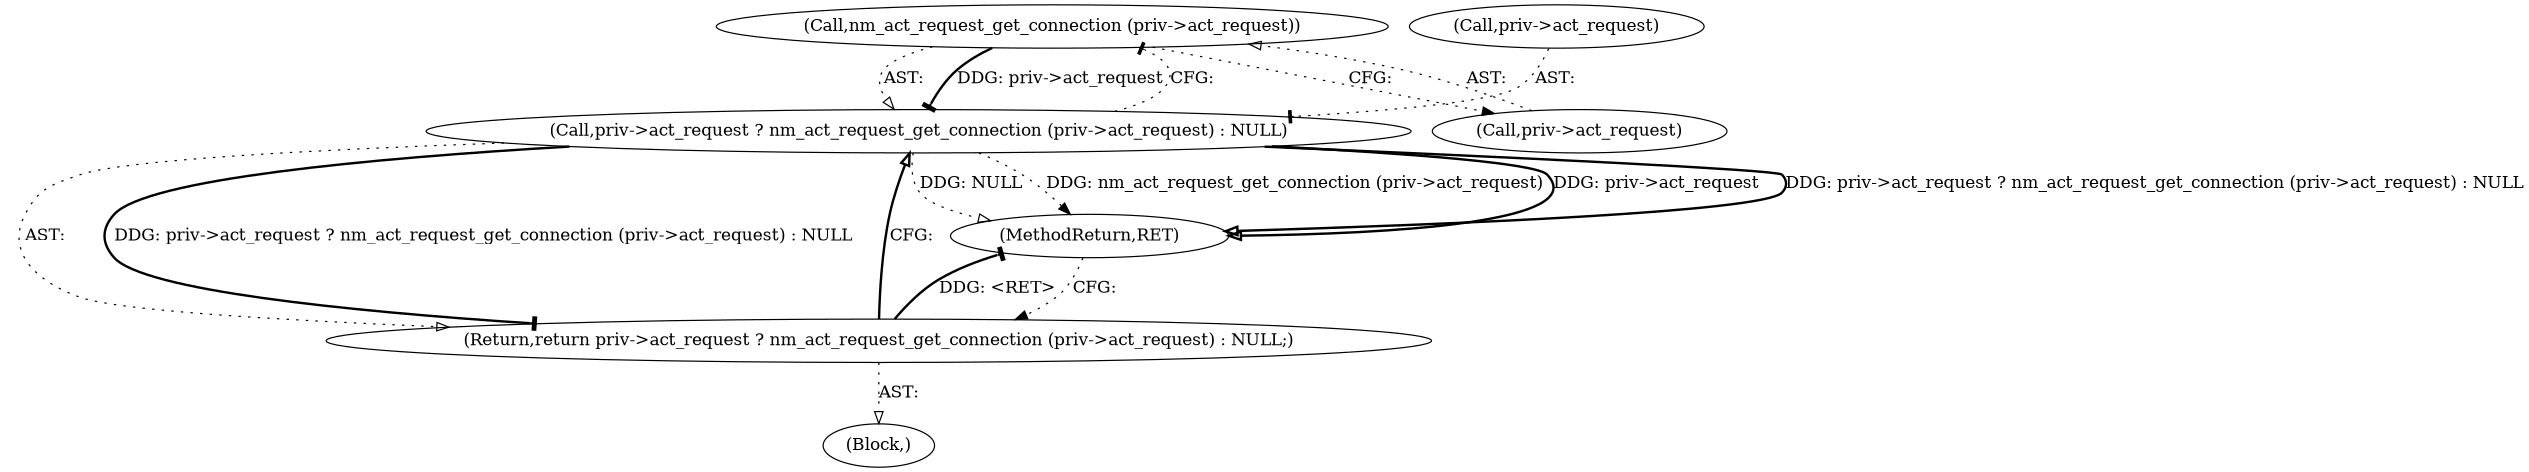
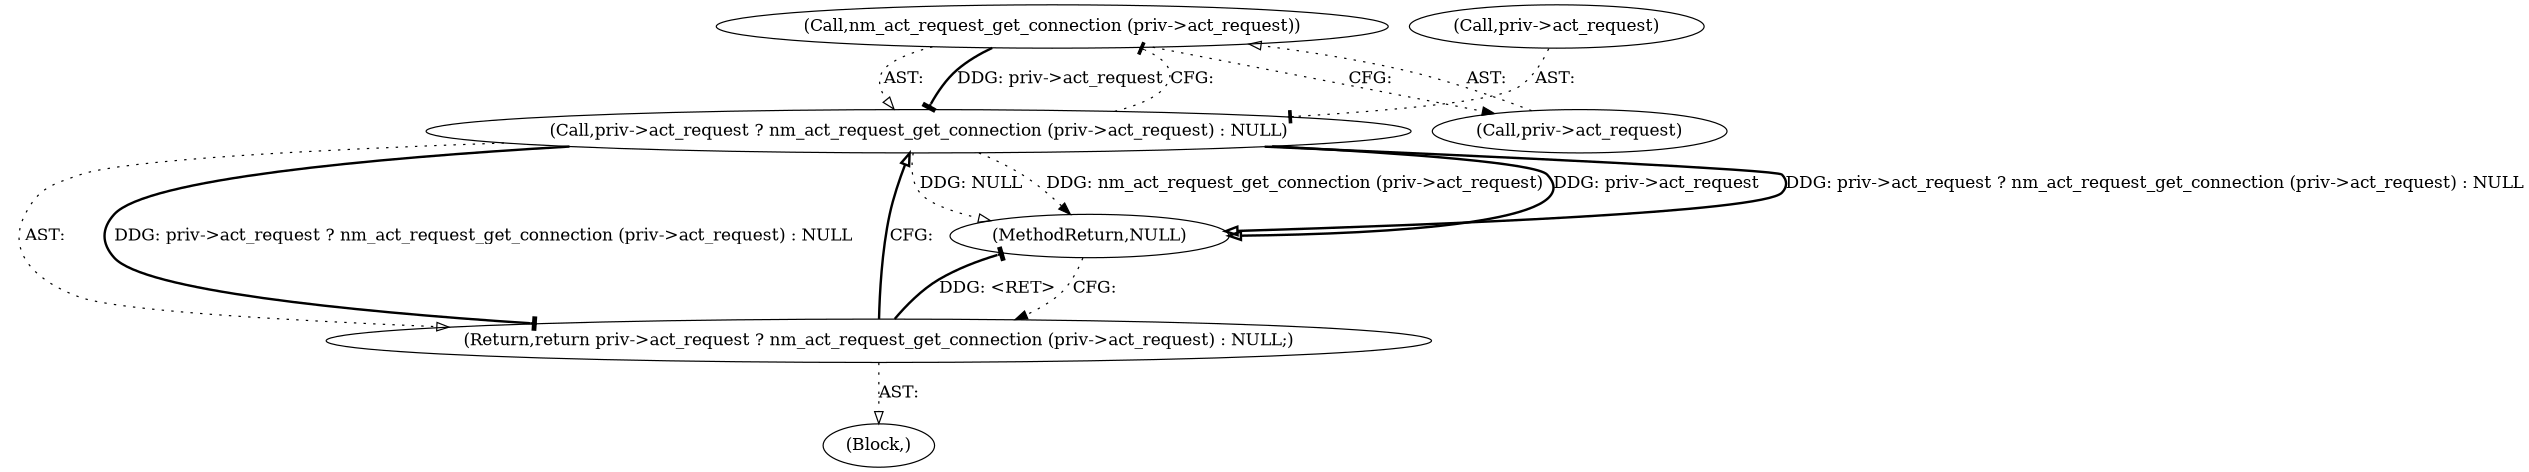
node "(MethodReturn,RET)": label "(MethodReturn,RET)" -> "(MethodReturn,NULL)"
